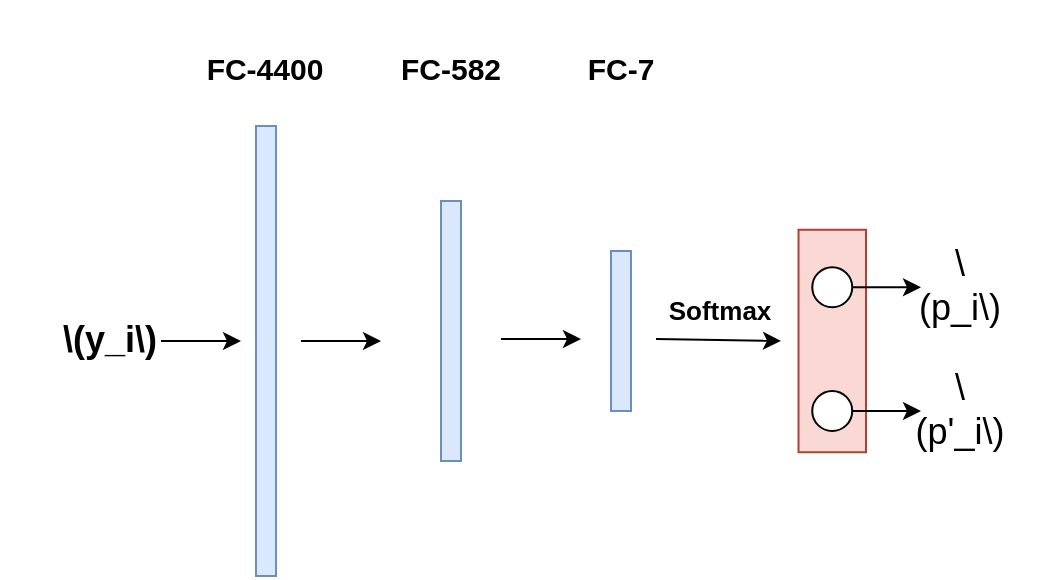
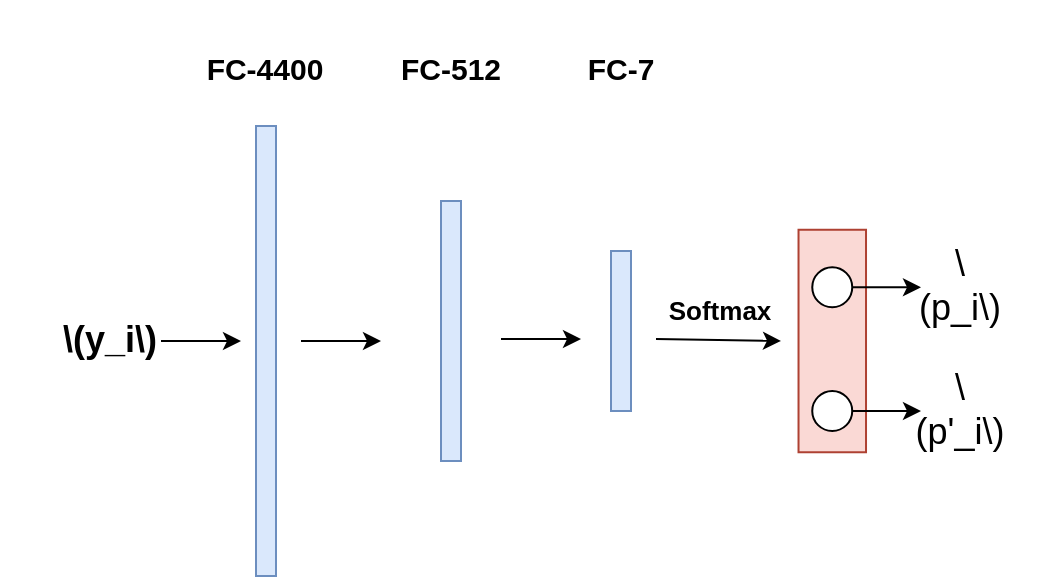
node "FC-582": label "FC-582" -> "FC-512"
